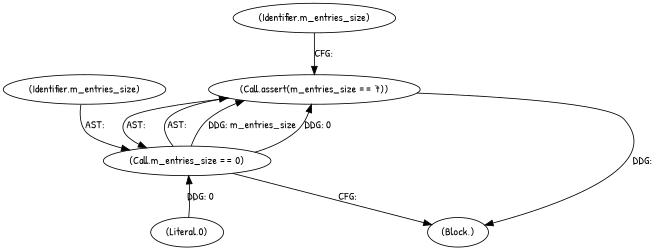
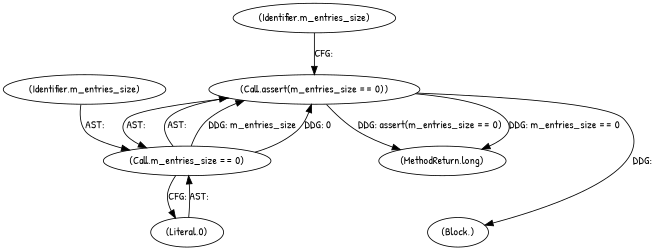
node "(Call,assert(m_entries_size == 7))": label "(Call,assert(m_entries_size == 7))" -> "(Call,assert(m_entries_size == 0))"
node "(MethodReturn,long)": added
edge "(Literal,0)" -> "(Call,m_entries_size == 0)": label "DDG: 0" -> "AST: "
edge "(Call,m_entries_size == 0)" -> "(Block,)": now "(Call,m_entries_size == 0)" -> "(Literal,0)"
